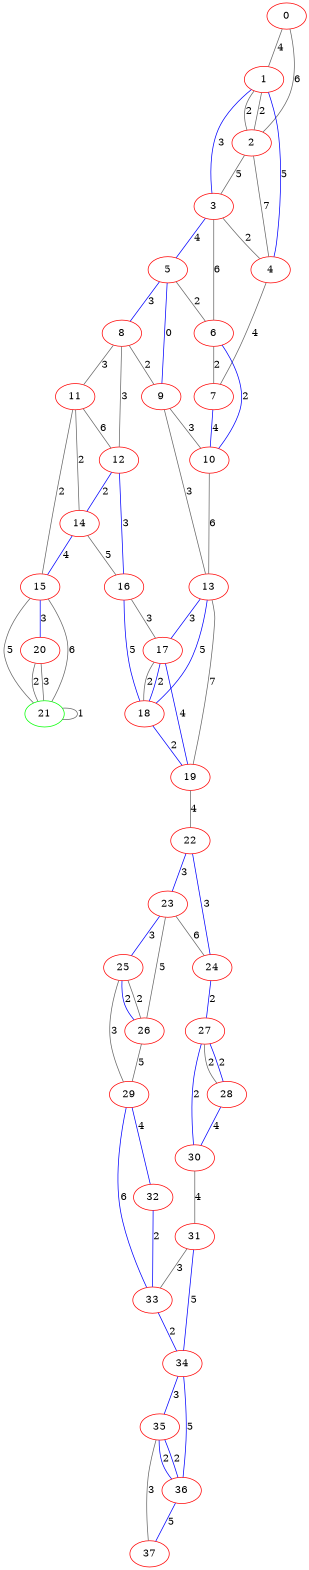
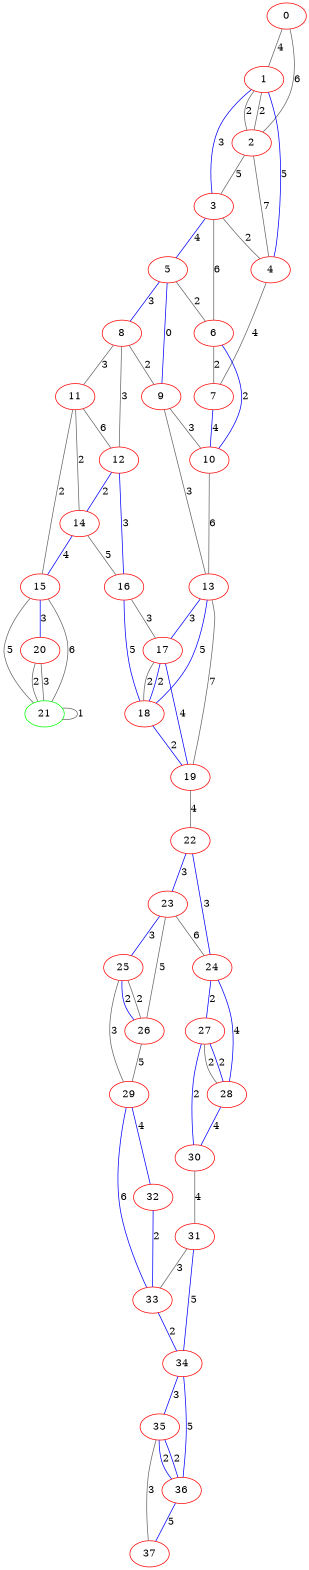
edge "24" -- "28": added, label "4"
